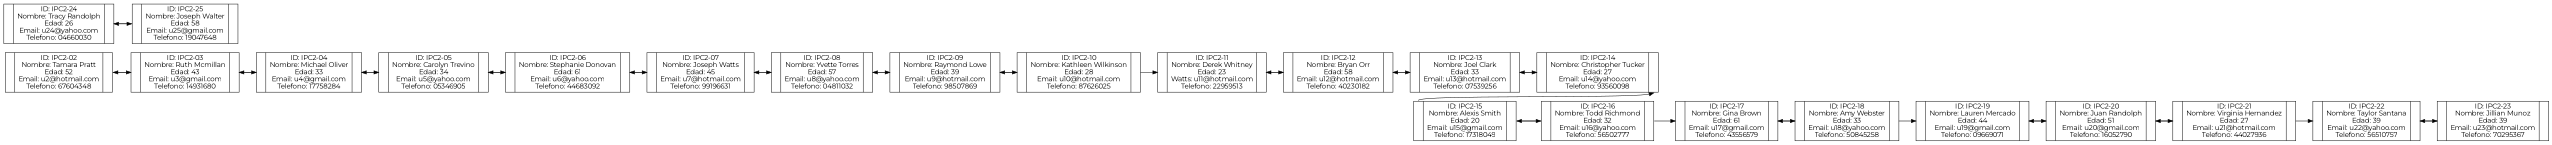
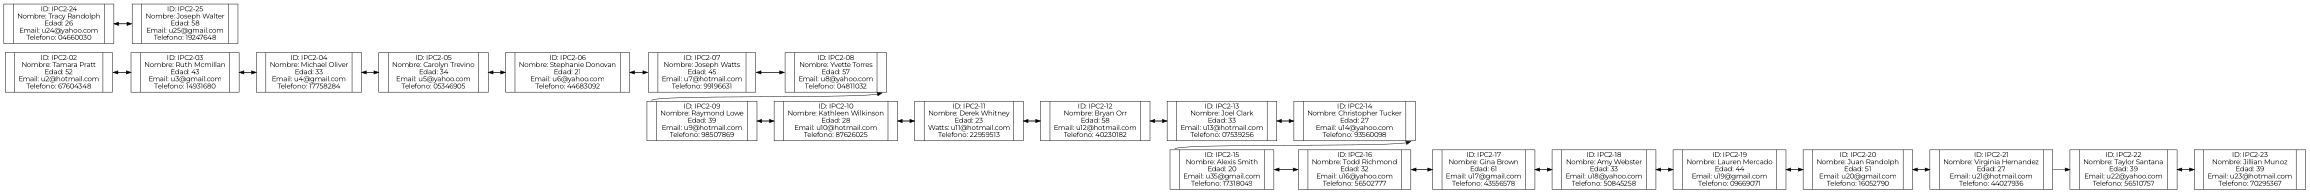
node "ID: IPC2-25": text "Telefono: 19047648" -> "Telefono: 19247648"
node "ID: IPC2-06": text "Edad: 61" -> "Edad: 21"
edge "ID: IPC2-08" -> "ID: IPC2-09": removed
edge "ID: IPC2-11" -> "ID: IPC2-10": added
node "ID: IPC2-15": text "Email: u15@gmail.com" -> "Email: u35@gmail.com"
node "ID: IPC2-17": text "Telefono: 43556579" -> "Telefono: 43556578"
edge "ID: IPC2-17" -> "ID: IPC2-16": added
edge "ID: IPC2-19" -> "ID: IPC2-18": added
